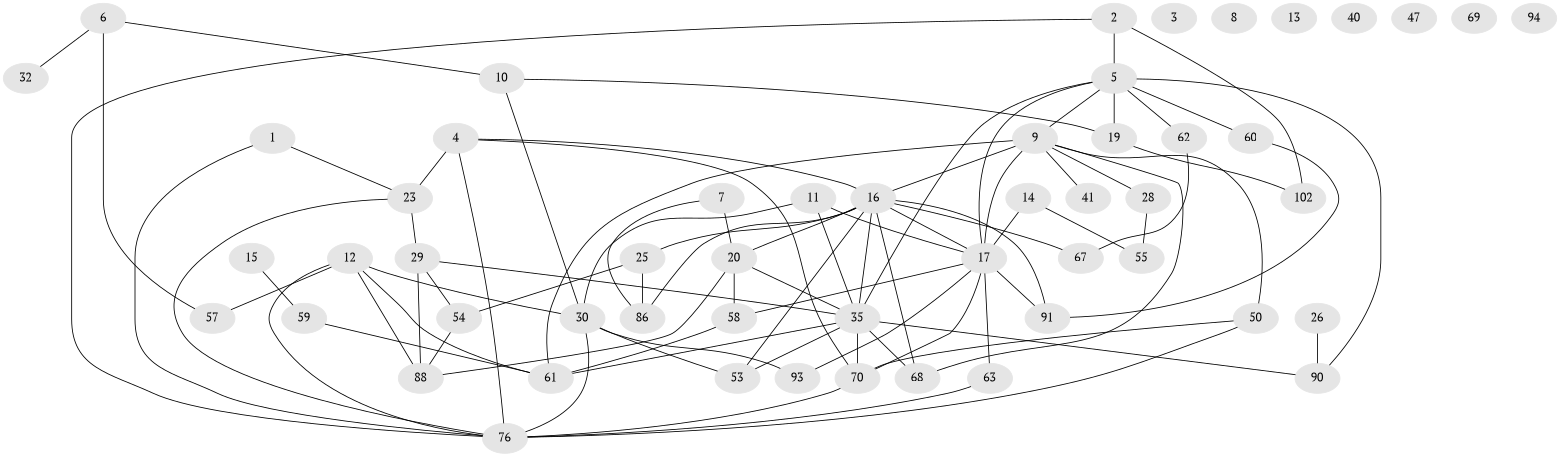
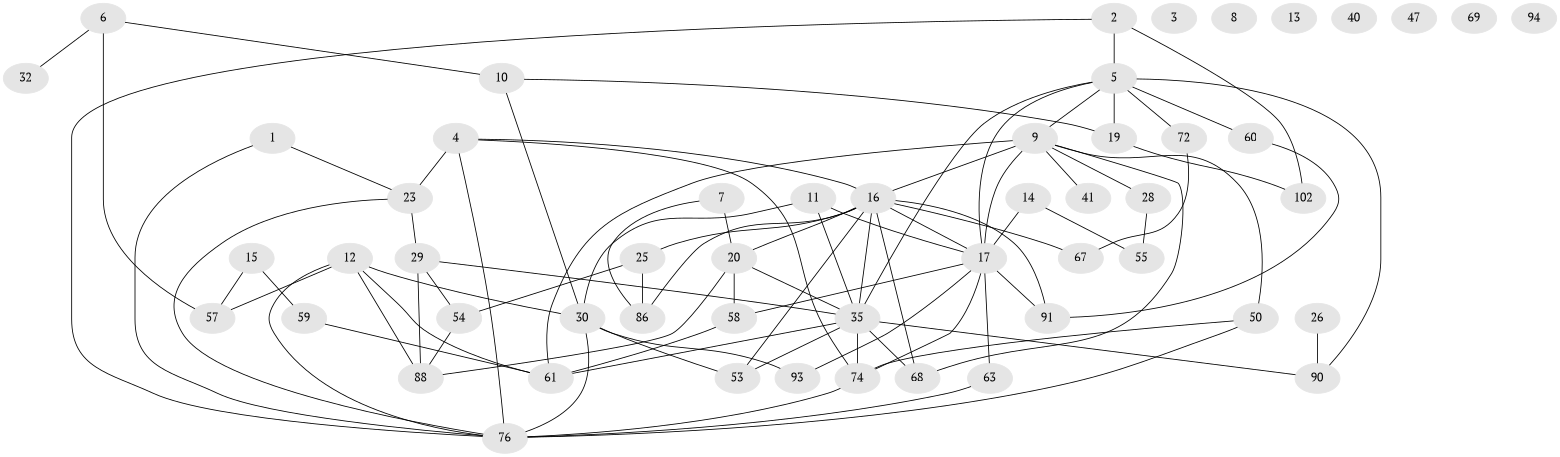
node "62": label "62" -> "72"
edge "15" -- "57": added
node "70": label "70" -> "74"
